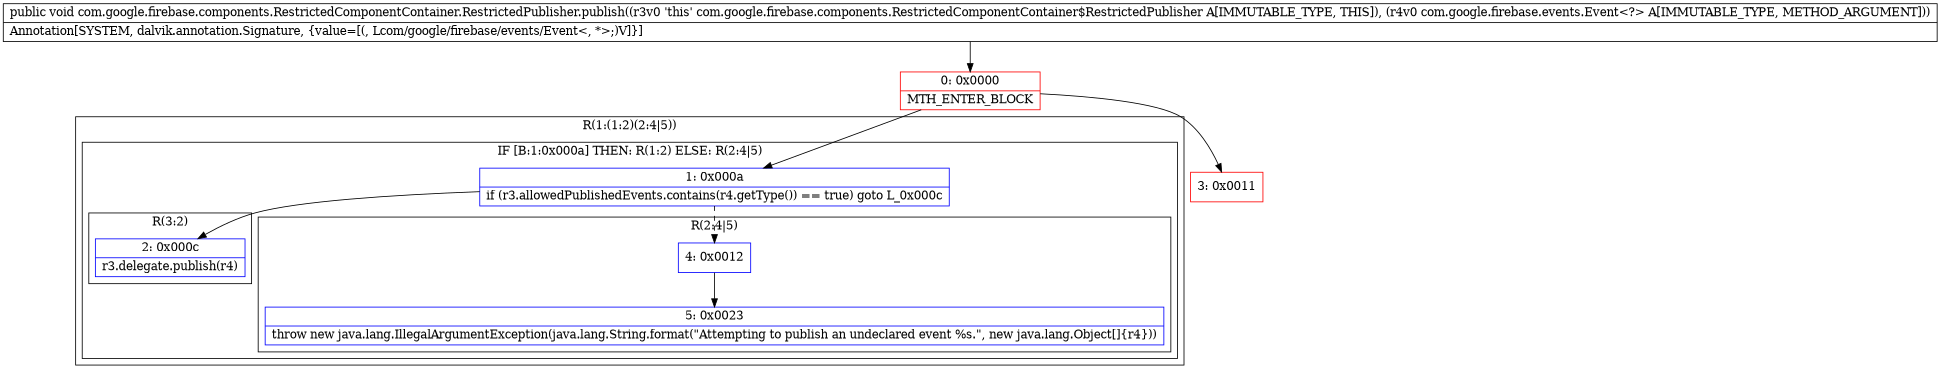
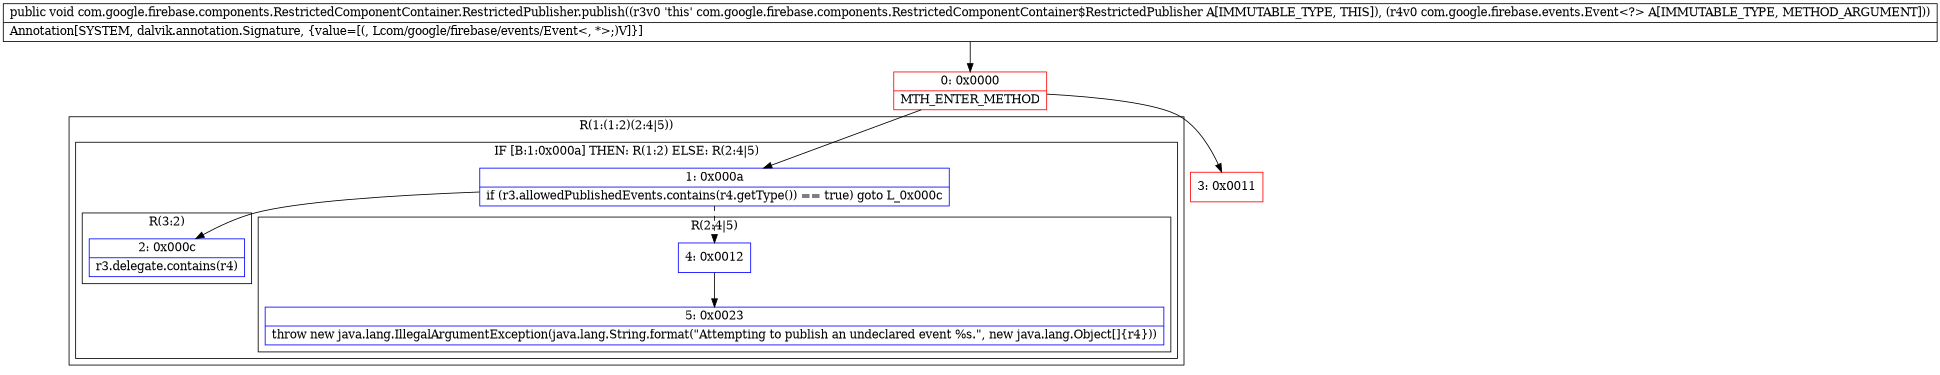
node "0: 0x0000": text "MTH_ENTER_BLOCK" -> "MTH_ENTER_METHOD"
node "2: 0x000c": text "r3.delegate.publish(r4)" -> "r3.delegate.contains(r4)"
